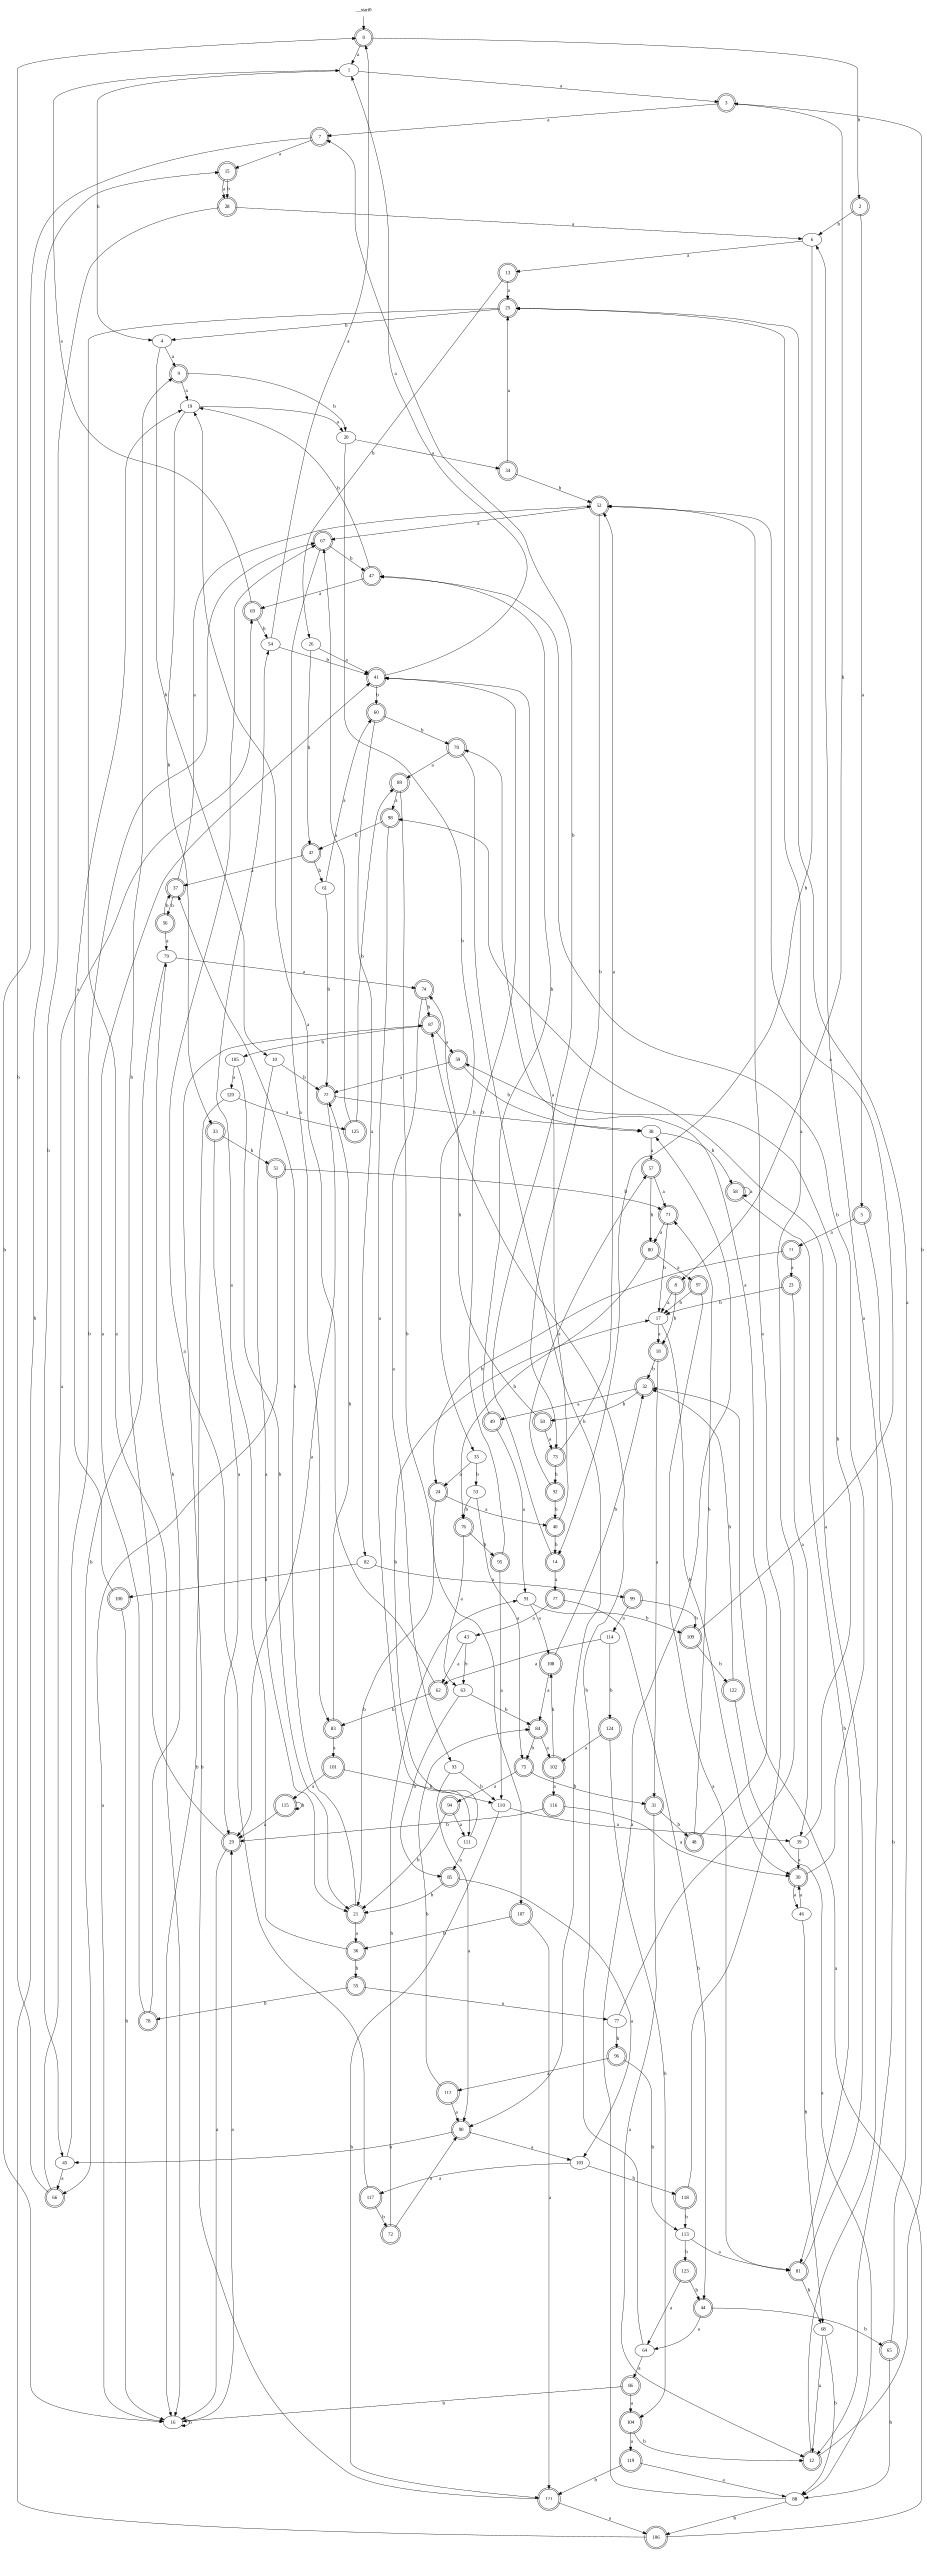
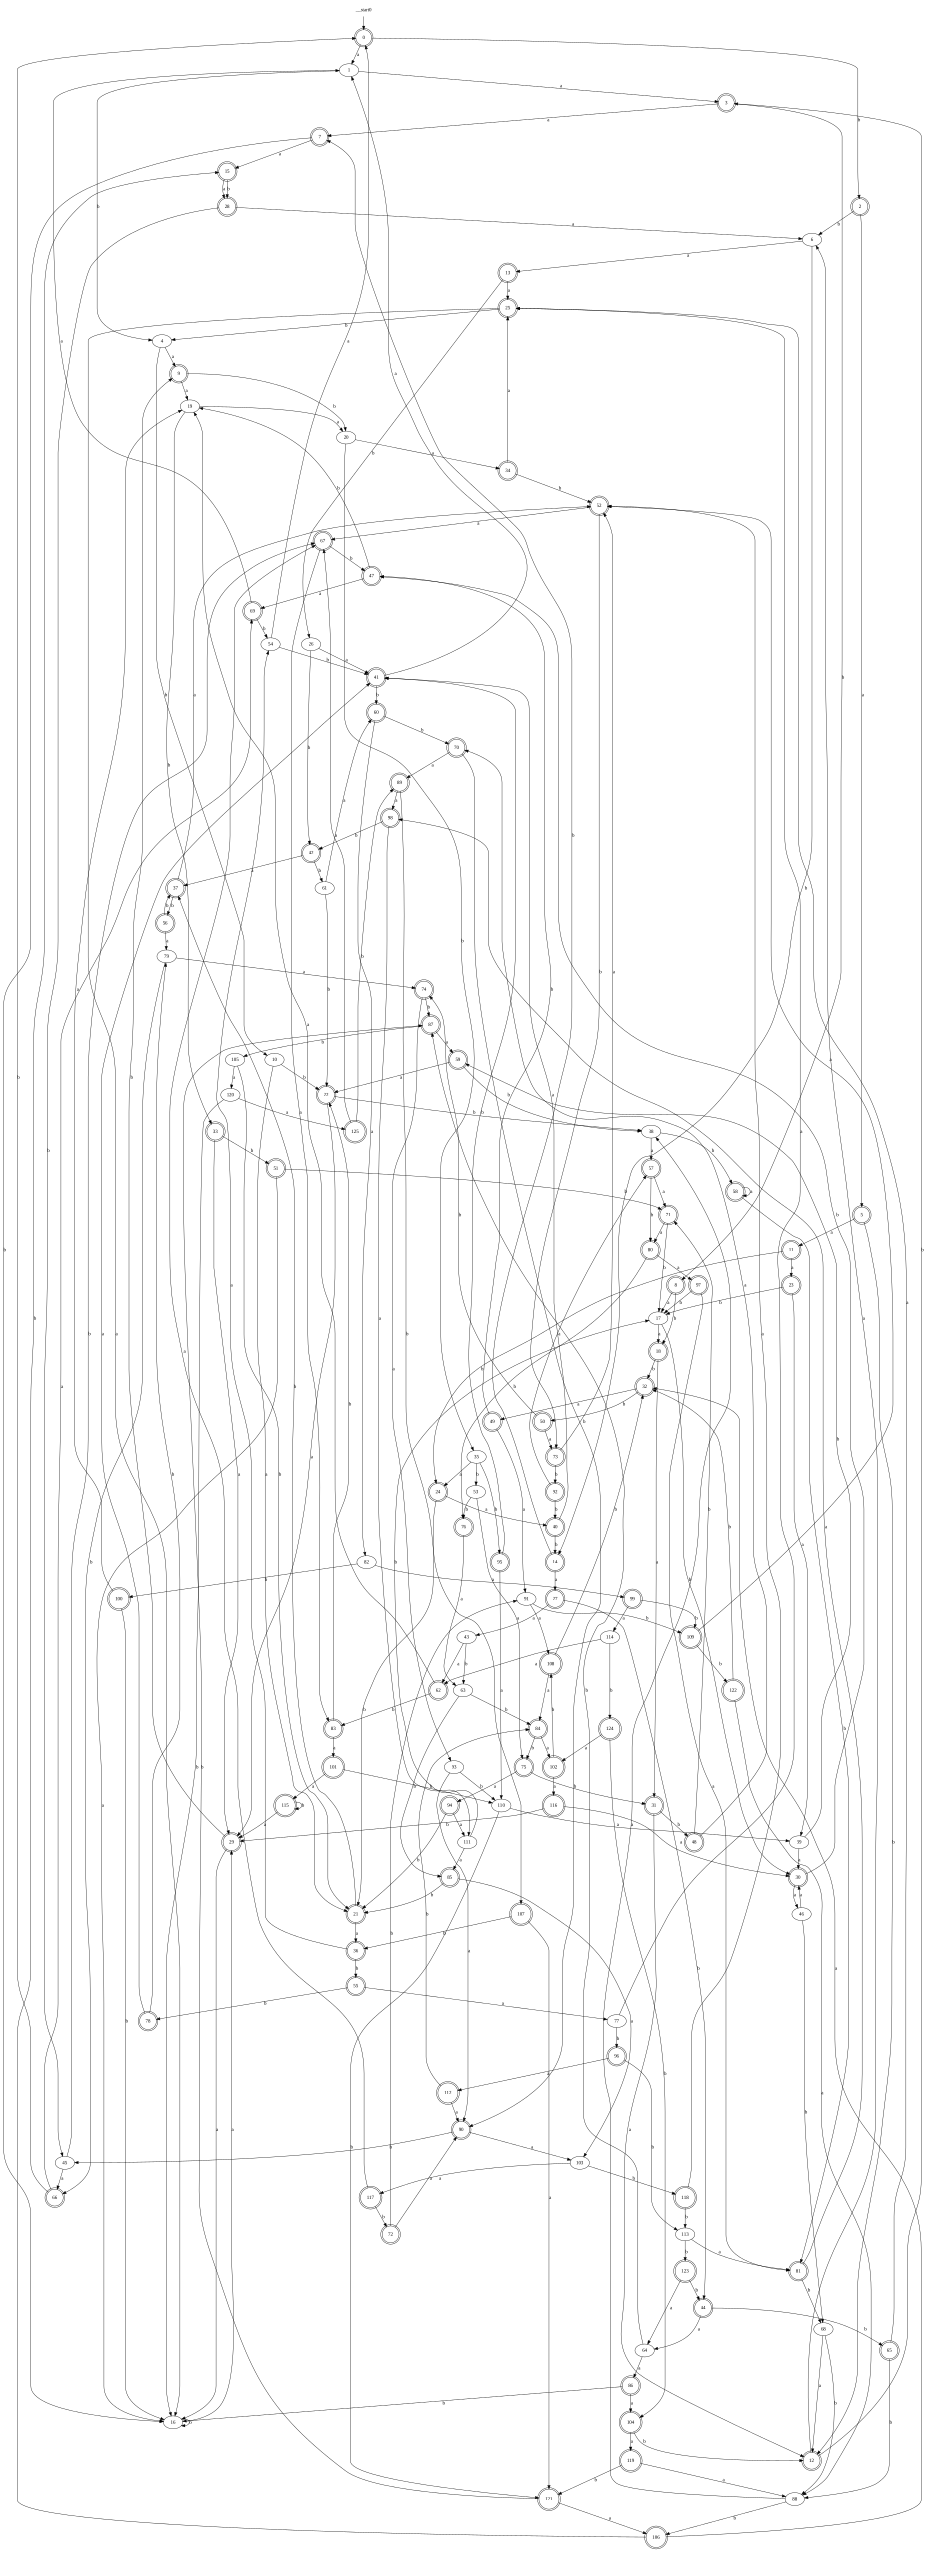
edge "76" -> "95": now "35" -> "95"
